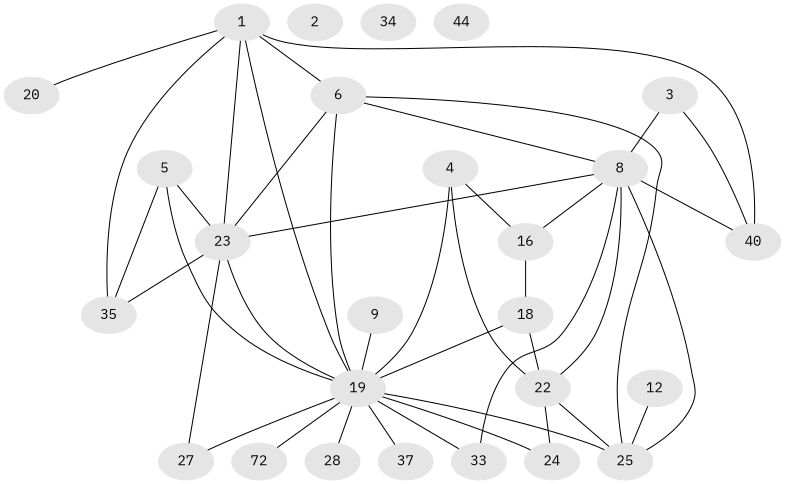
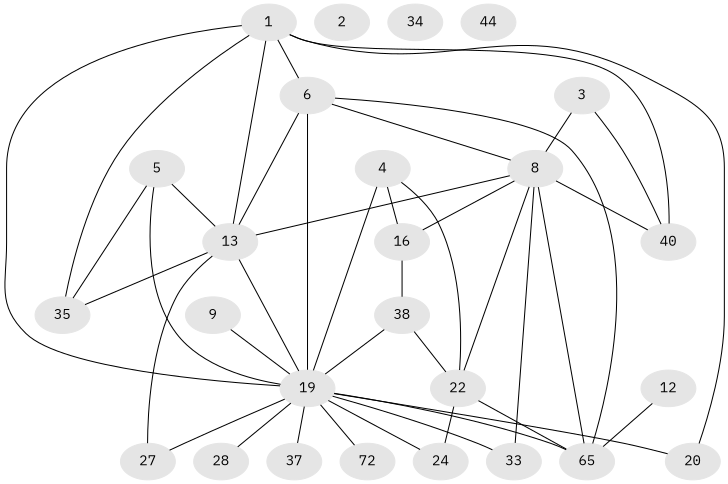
node "23": label "23" -> "13"
node "18": label "18" -> "38"
edge "19" -- "20": added
node "25": label "25" -> "65"
